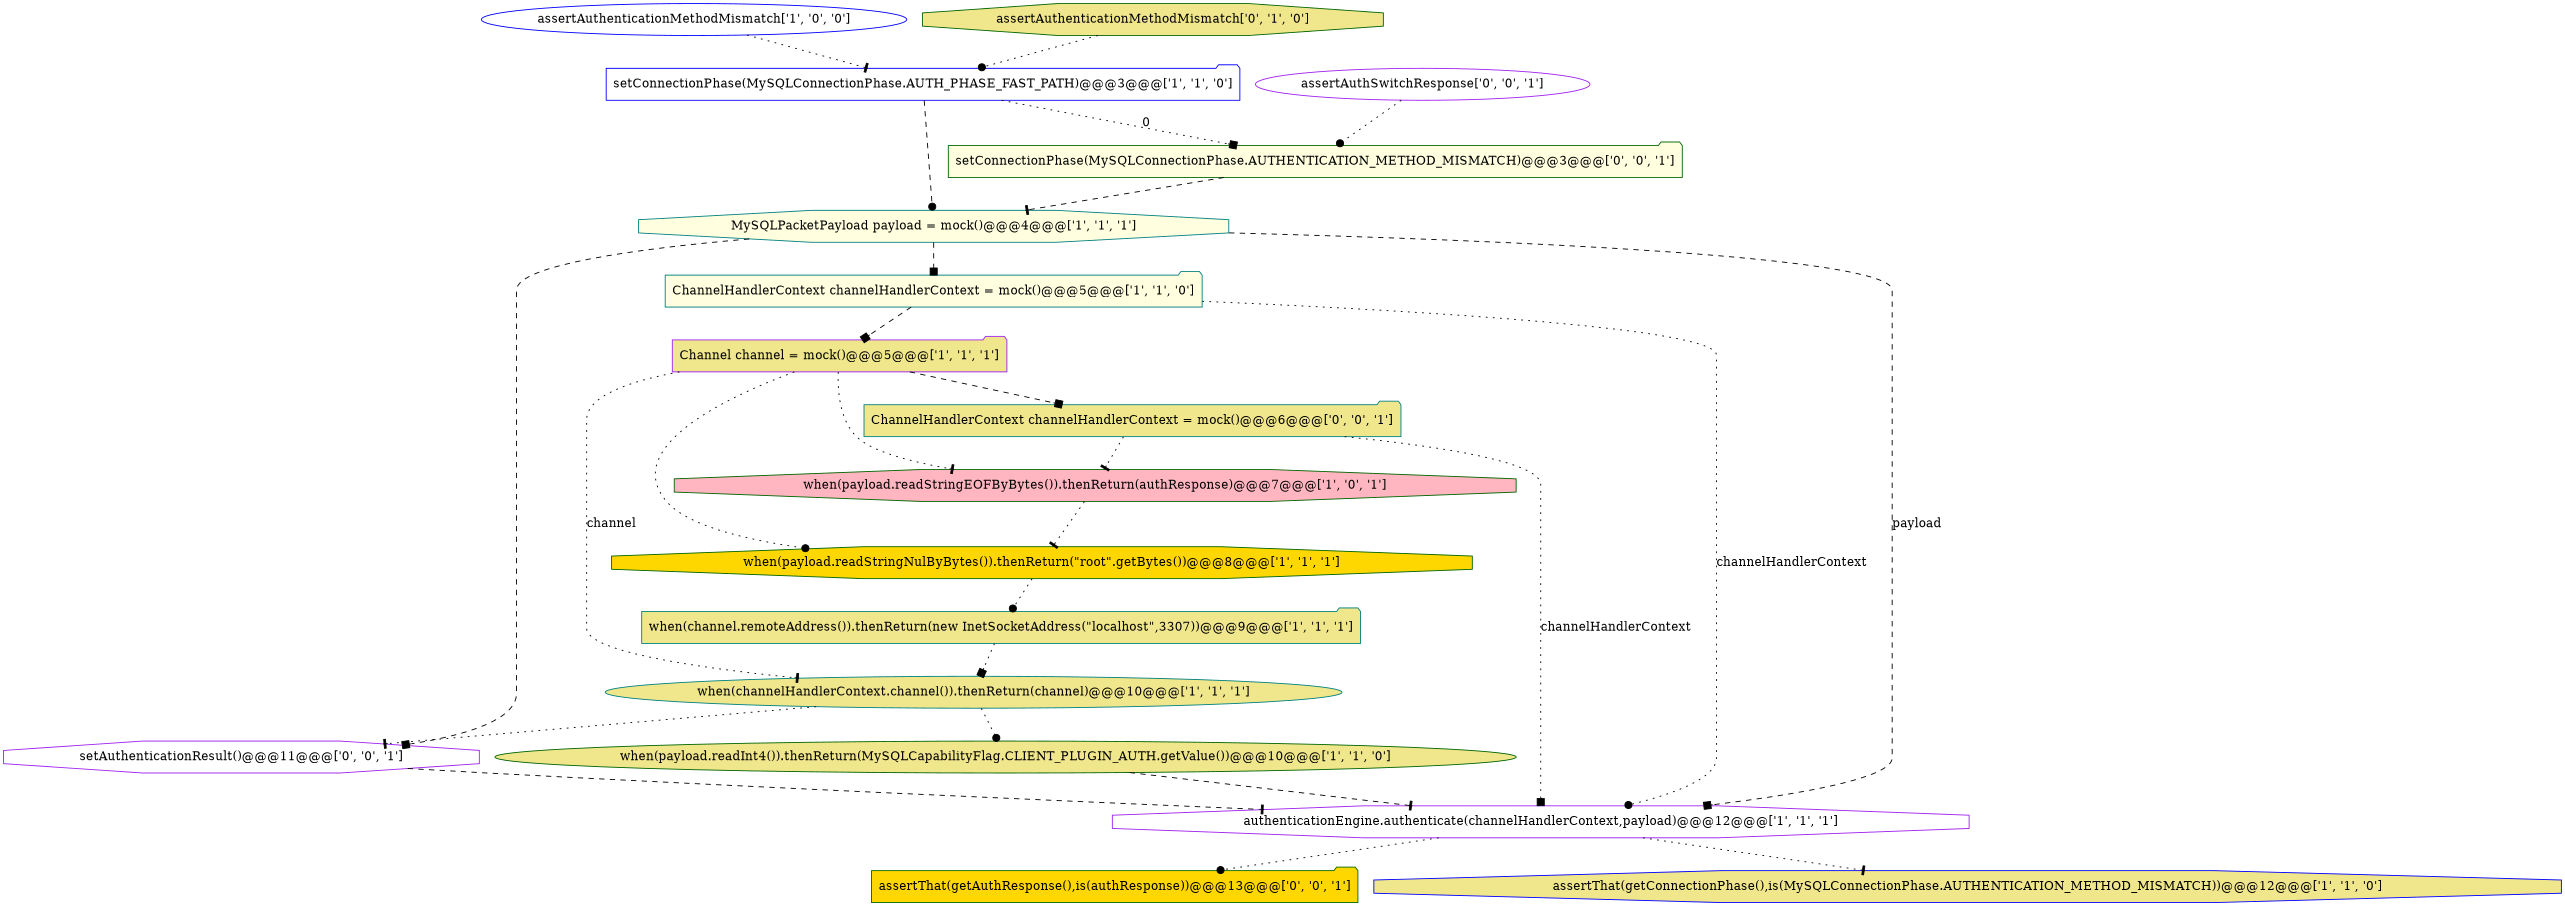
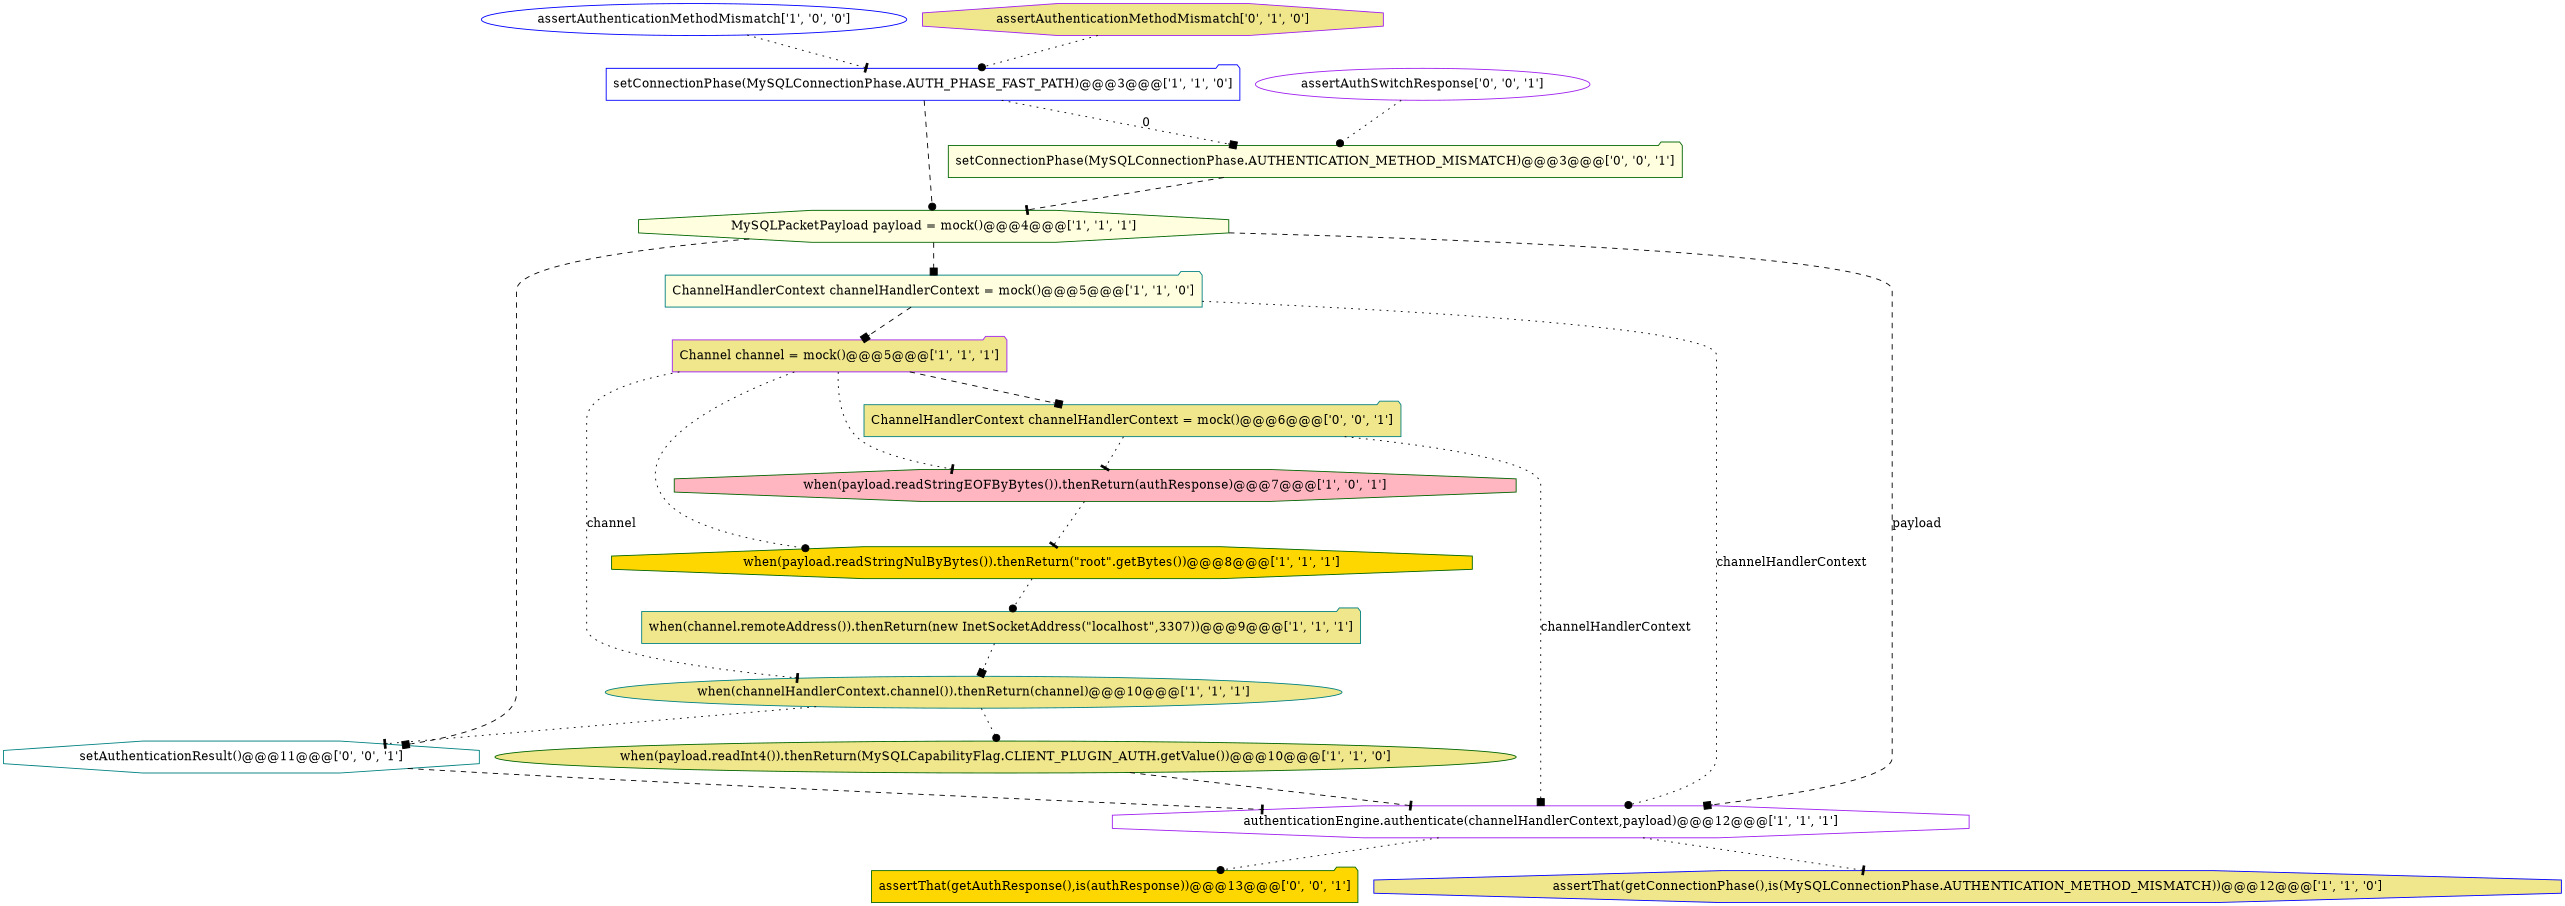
node "assertAuthenticationMethodMismatch['0', '1', '0']": color darkgreen -> purple
node "MySQLPacketPayload payload = mock()@@@4@@@['1', '1', '1']": color teal -> darkgreen
node "setAuthenticationResult()@@@11@@@['0', '0', '1']": color purple -> teal
